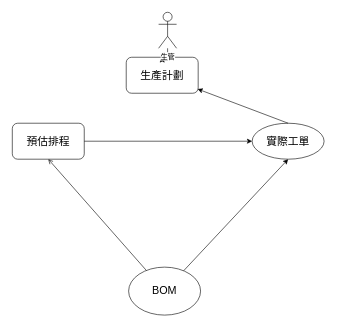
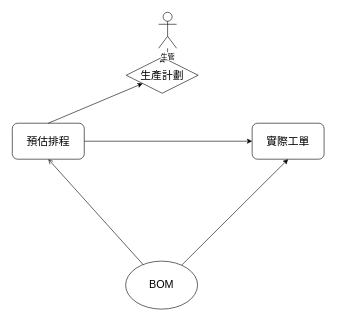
node "生產計劃": shape rounded rectangle -> diamond
edge "預估排程" -> "生產計劃": added
edge "實際工單" -> "生產計劃": removed
node "實際工單": shape ellipse -> rounded rectangle
node "BOM": moved (165, 291) -> (162, 285)
